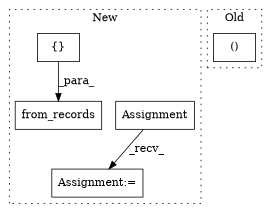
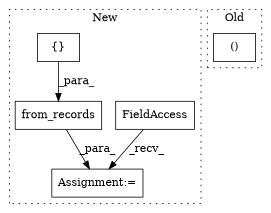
node "Assignment": label "Assignment" -> "FieldAccess"
edge "from_records" -> "Assignment:=": added, label "_para_"
